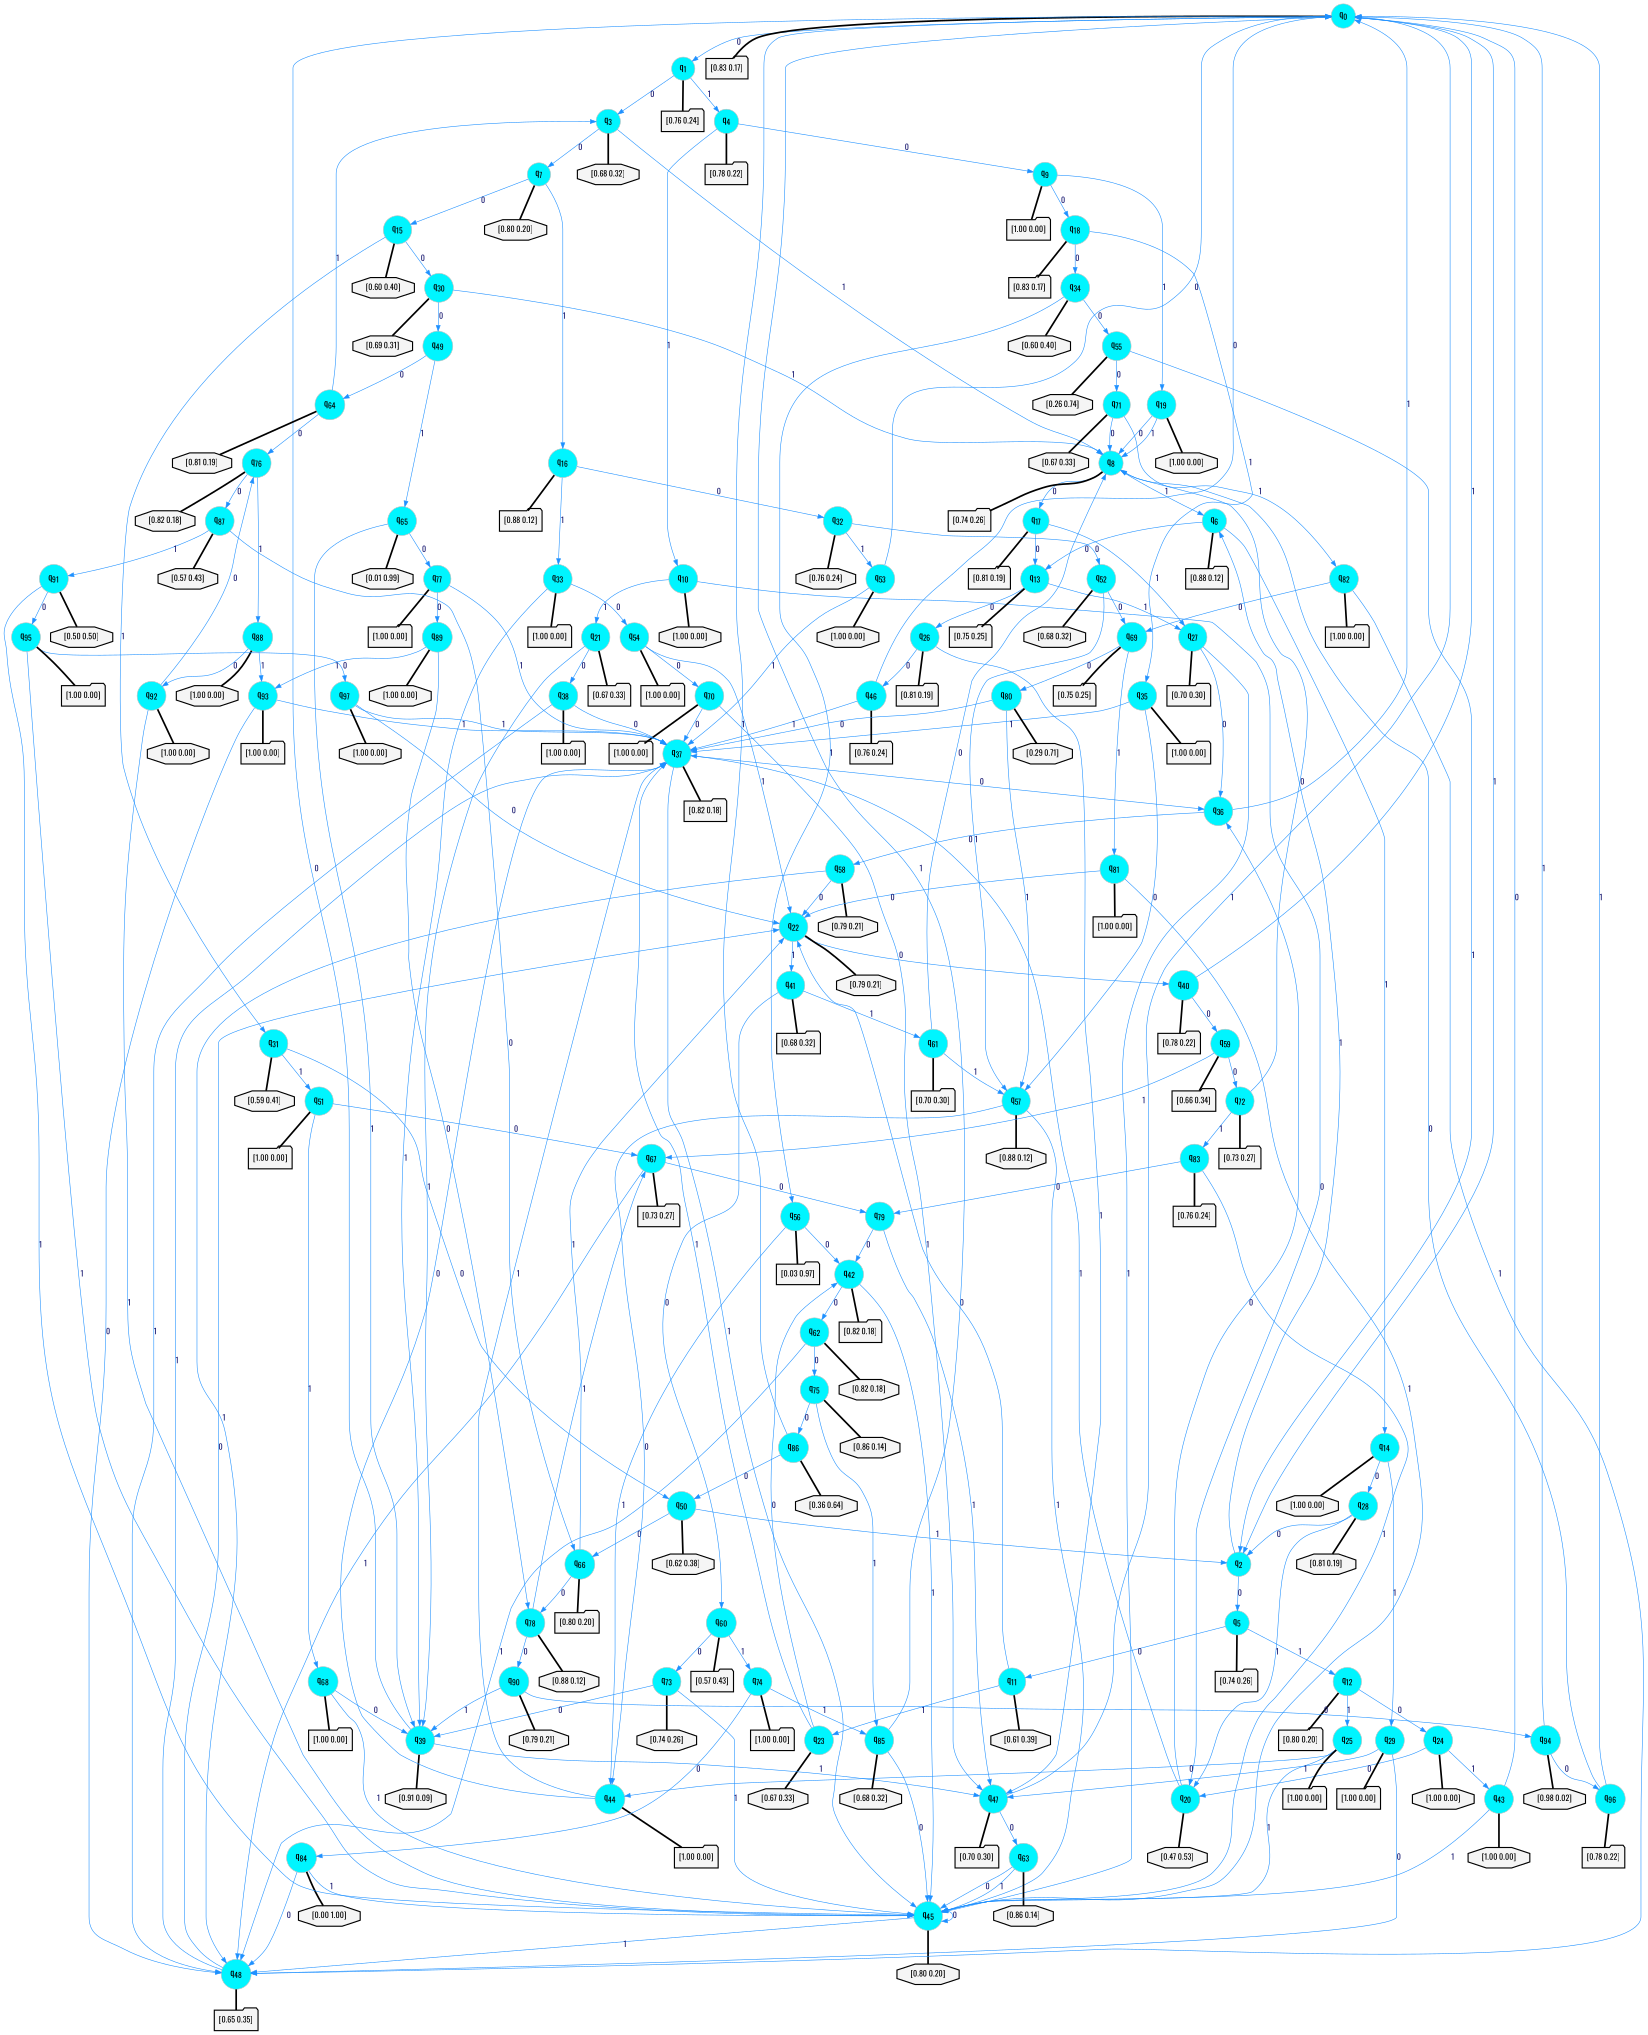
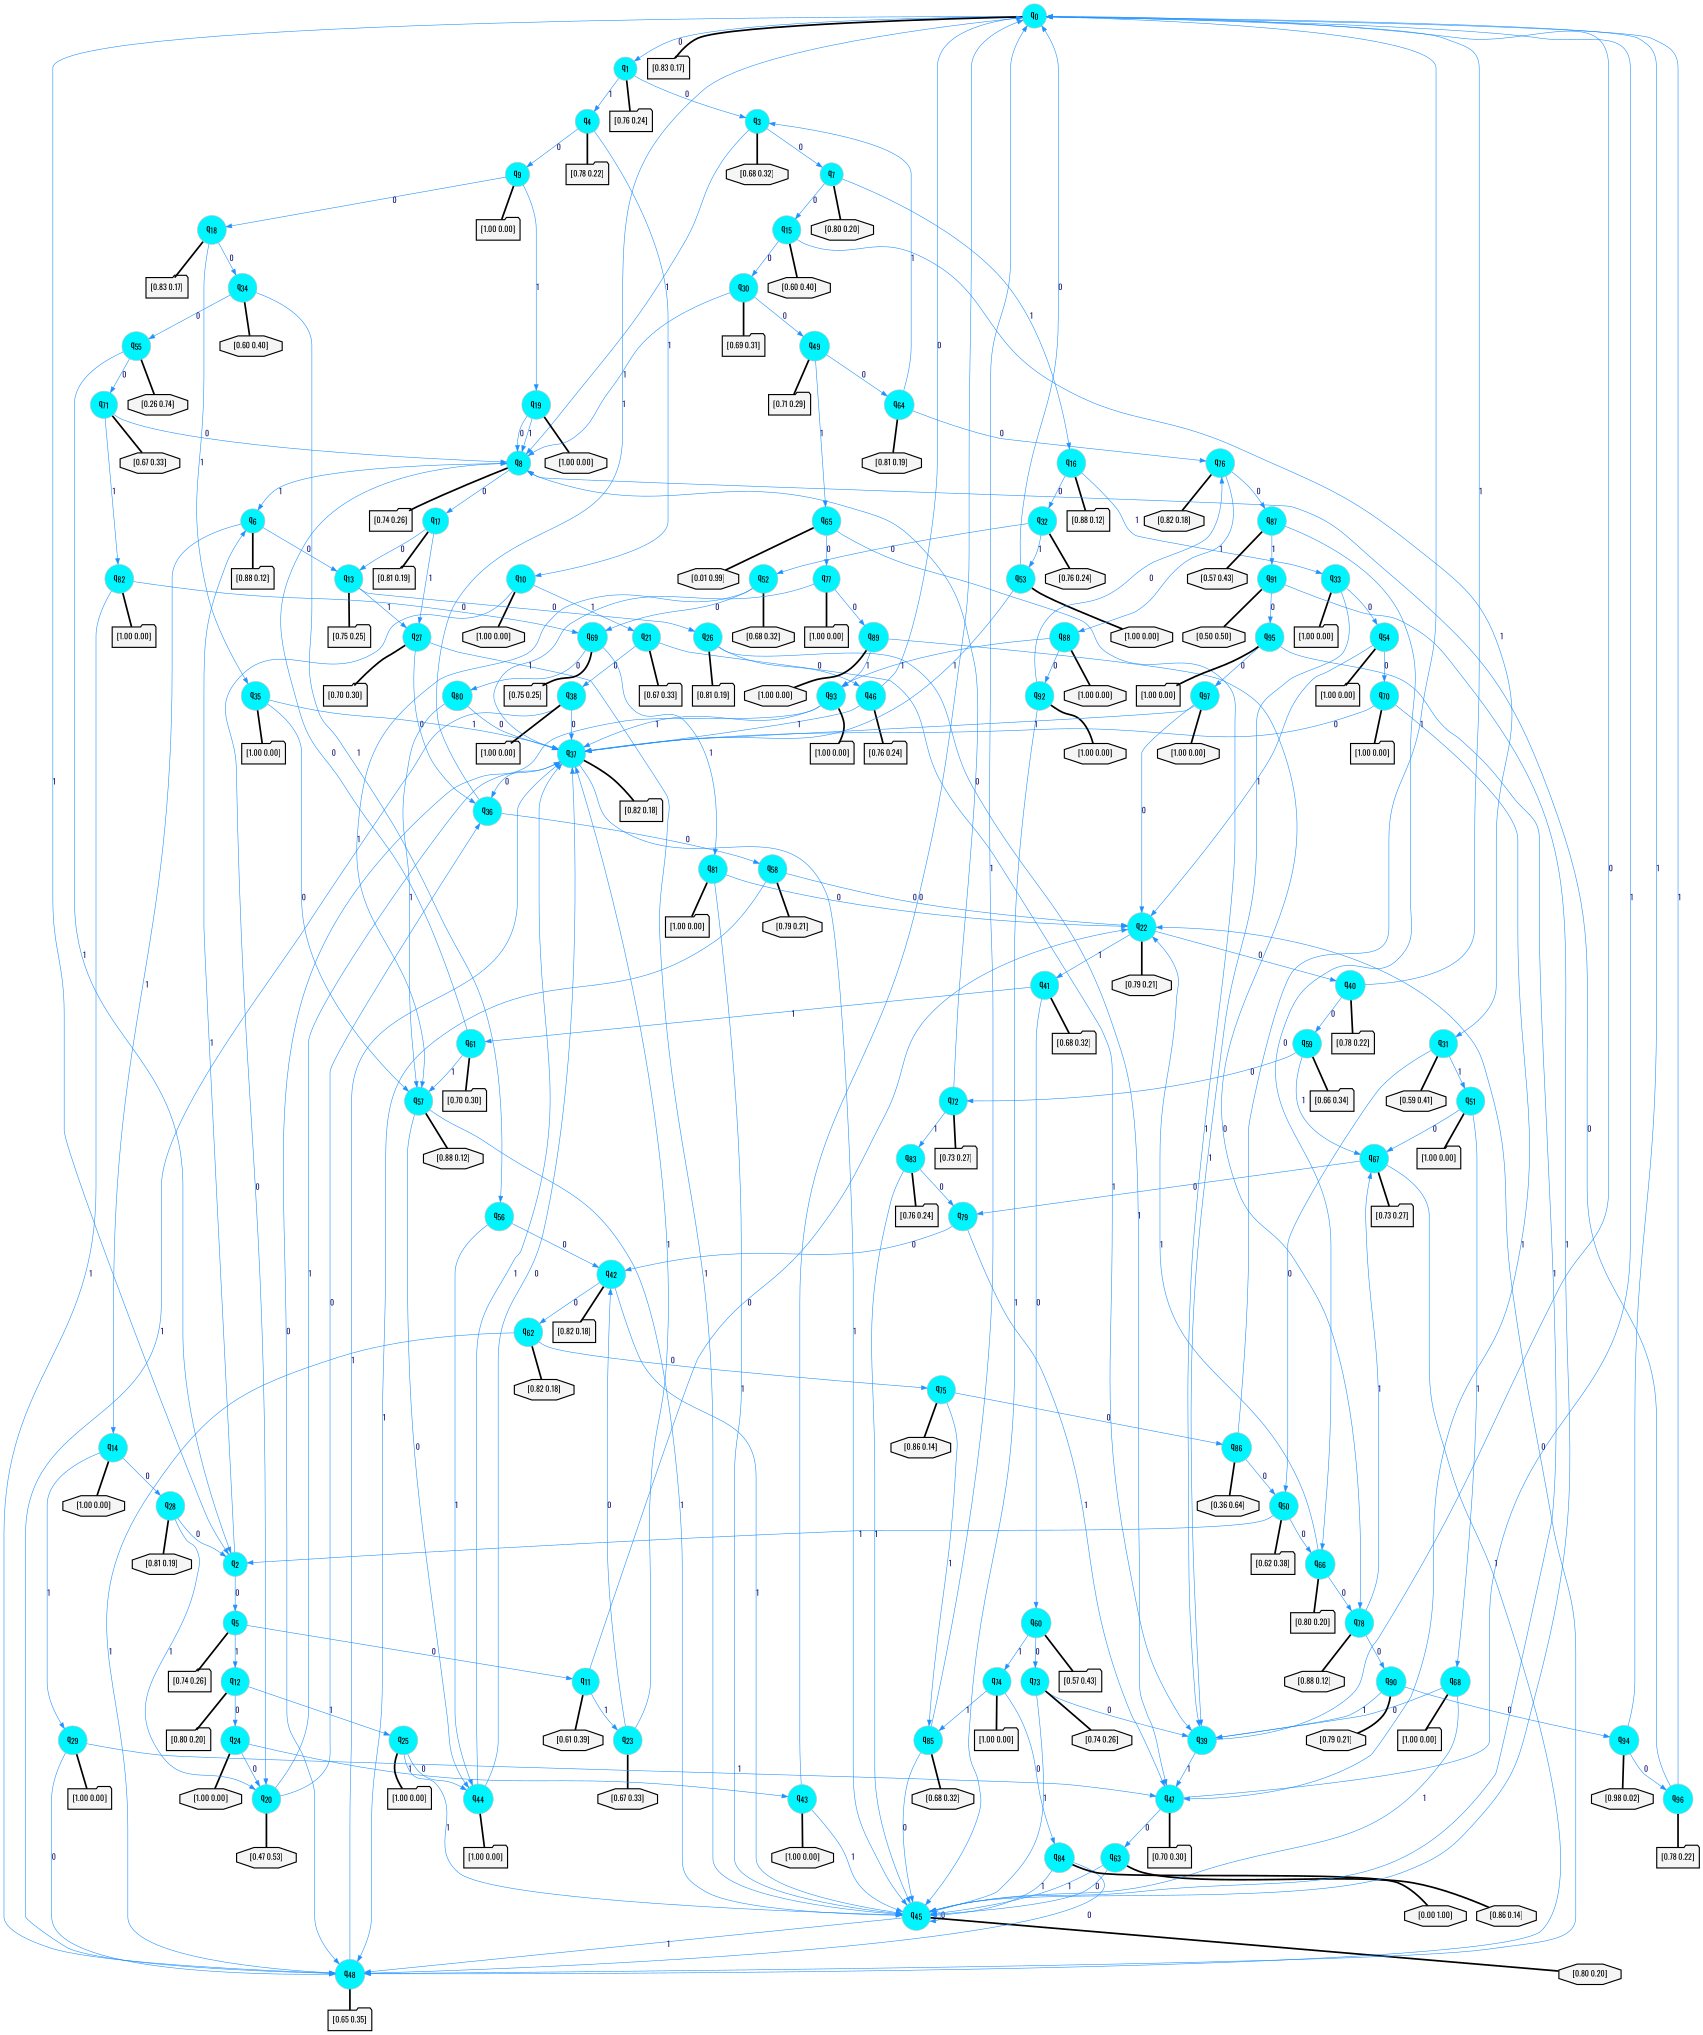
node "[0.69 0.31]": shape octagon -> folder
node "[0.71 0.29]": added
node "[0.29 0.71]": removed
node "[0.03 0.97]": removed
node "[0.62 0.38]": shape octagon -> folder
node "[0.91 0.09]": removed
